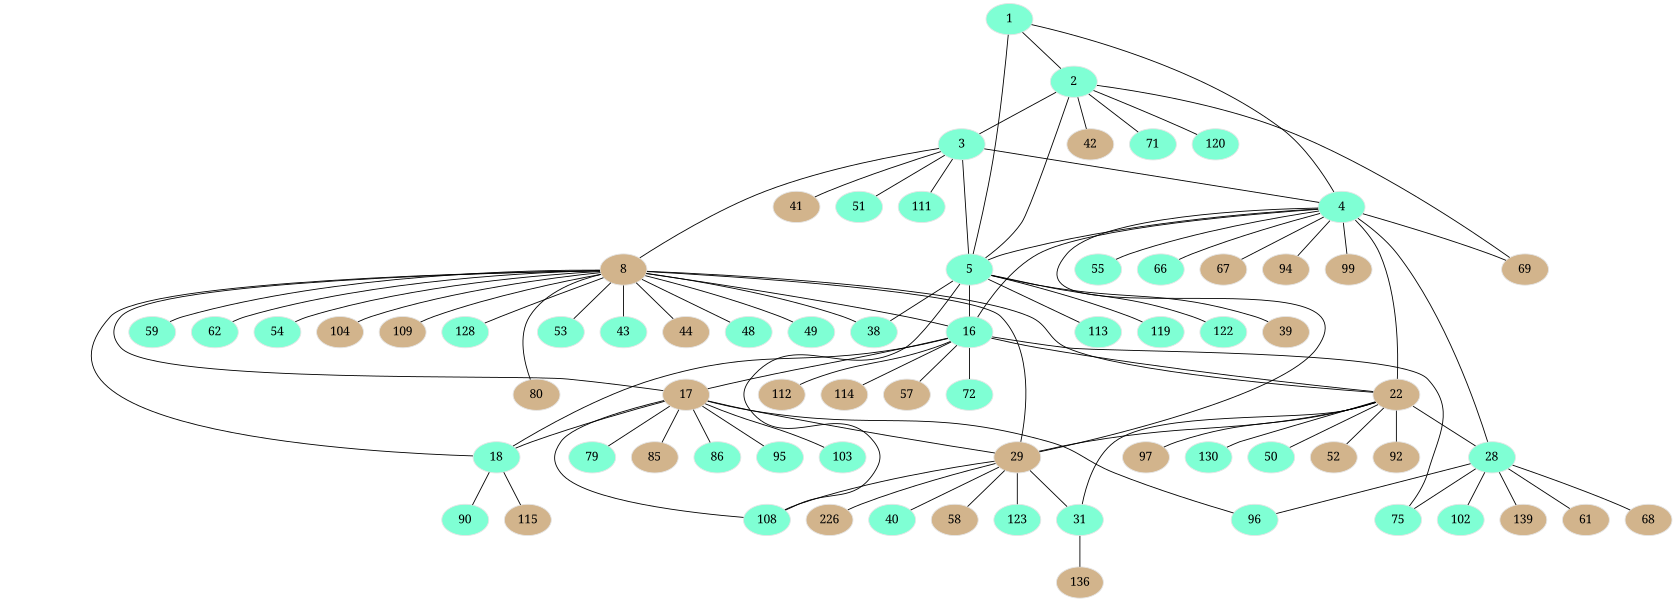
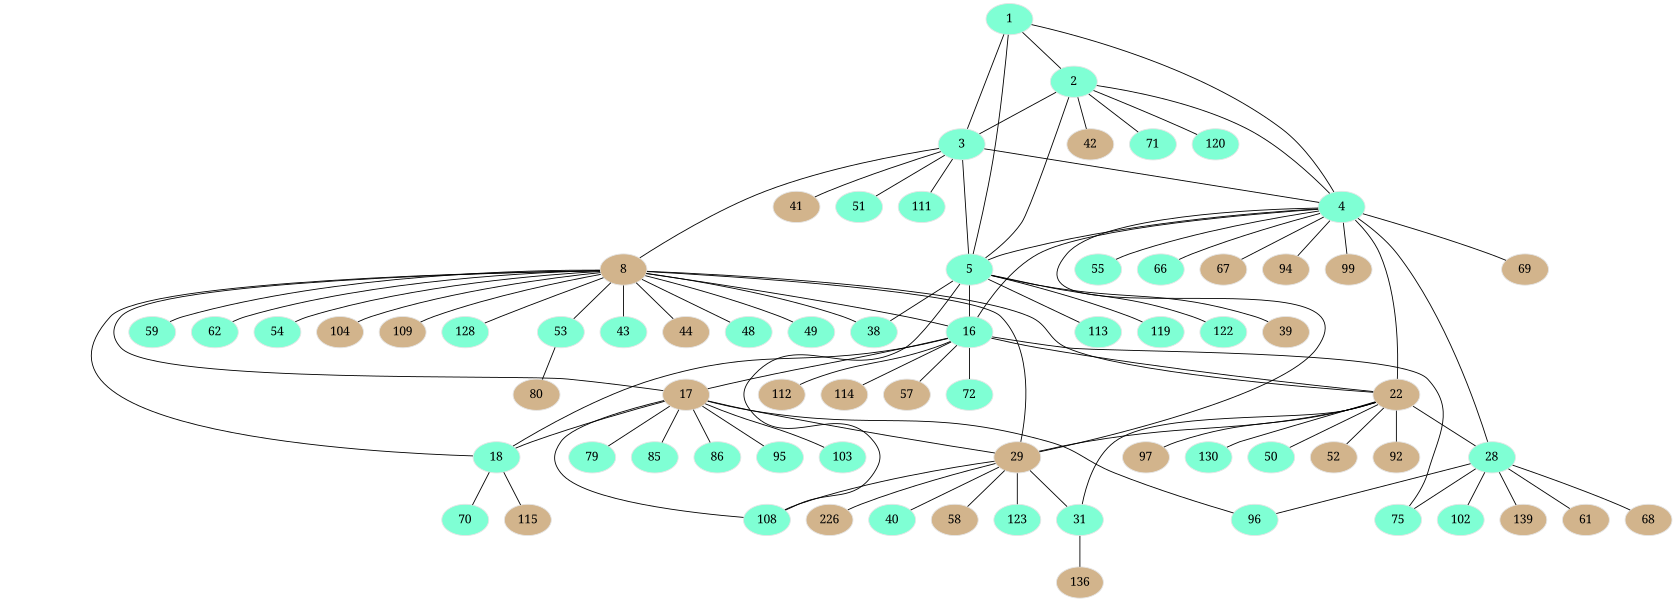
edge "1" -- "3": added
edge "2" -- "69": now "2" -- "4"
edge "8" -- "80": now "53" -- "80"
node "85": fillcolor tan -> aquamarine
node "90": label "90" -> "70"
